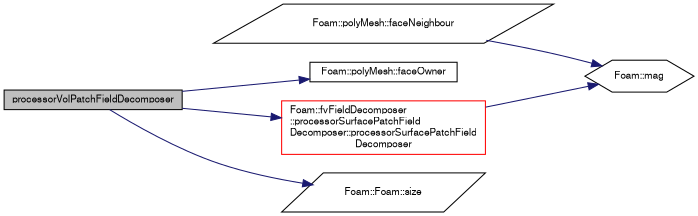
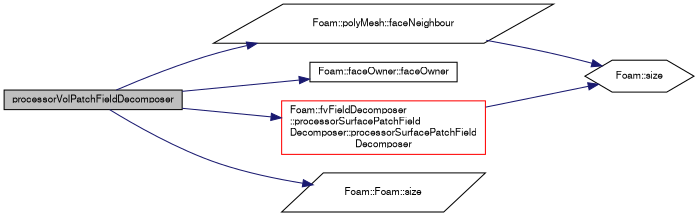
edge "processorVolPatchFieldDecomposer" -> "Foam::polyMesh::faceNeighbour": added
node "Foam::polyMesh::faceOwner": label "Foam::polyMesh::faceOwner" -> "Foam::faceOwner::faceOwner"
node "Foam::mag": label "Foam::mag" -> "Foam::size"
